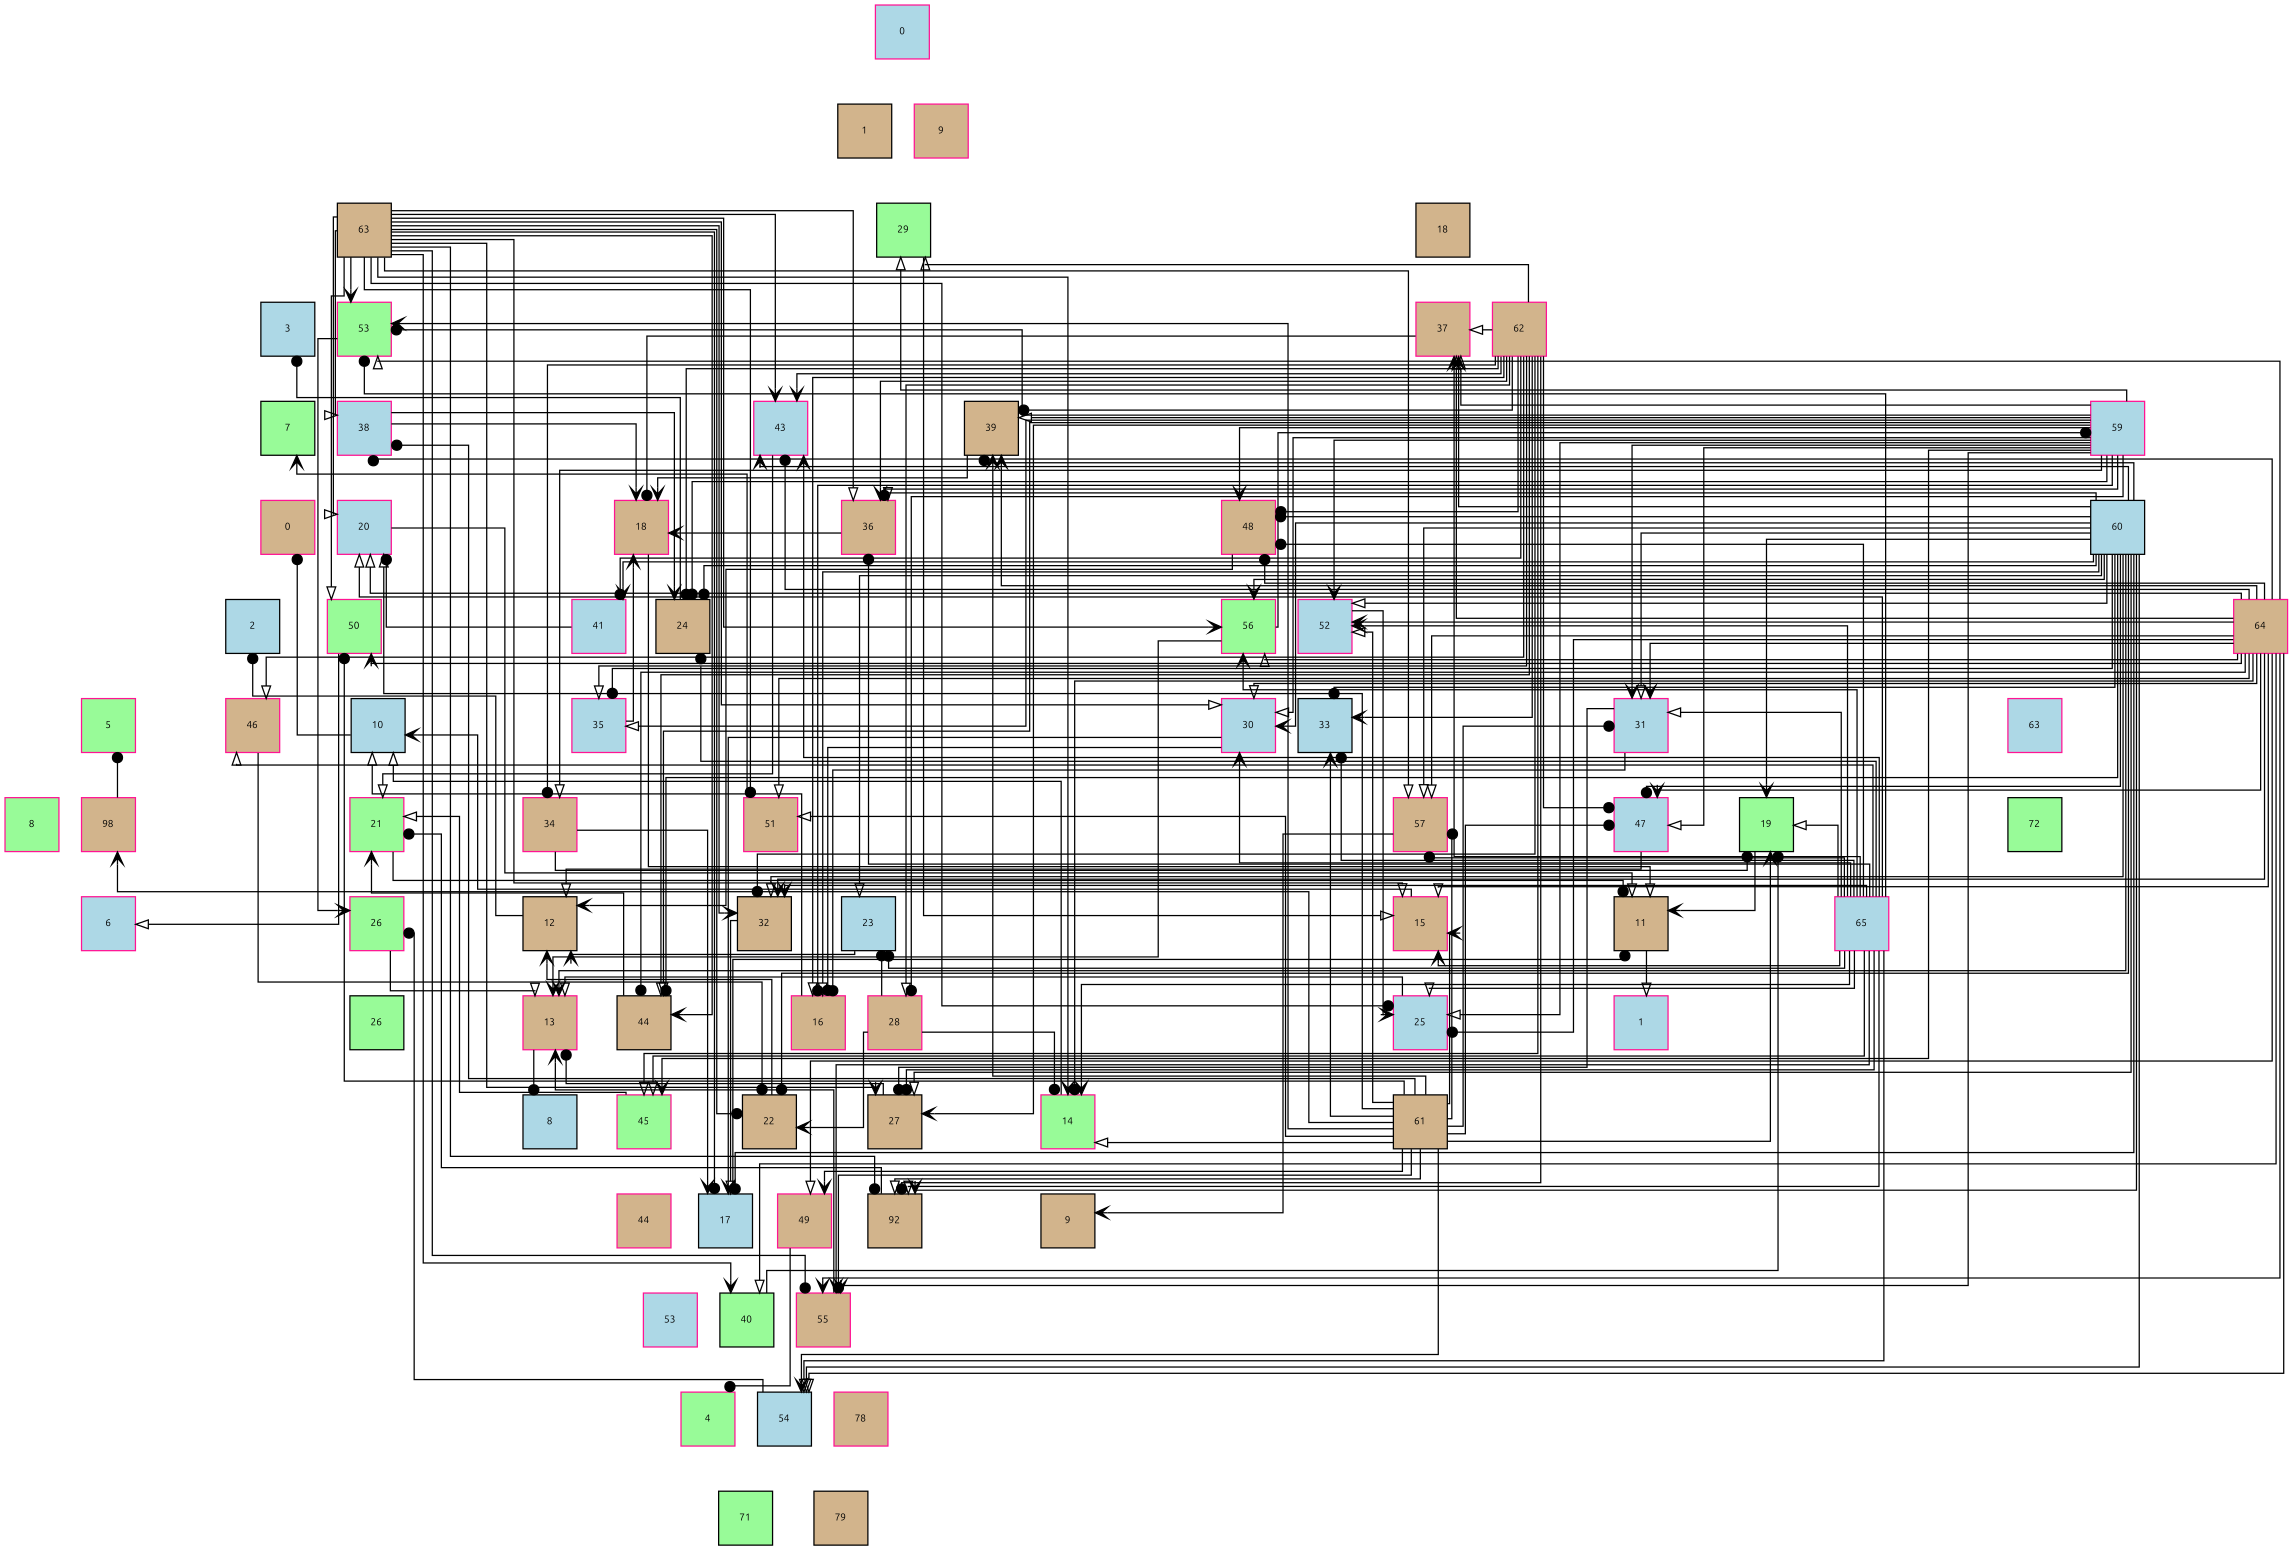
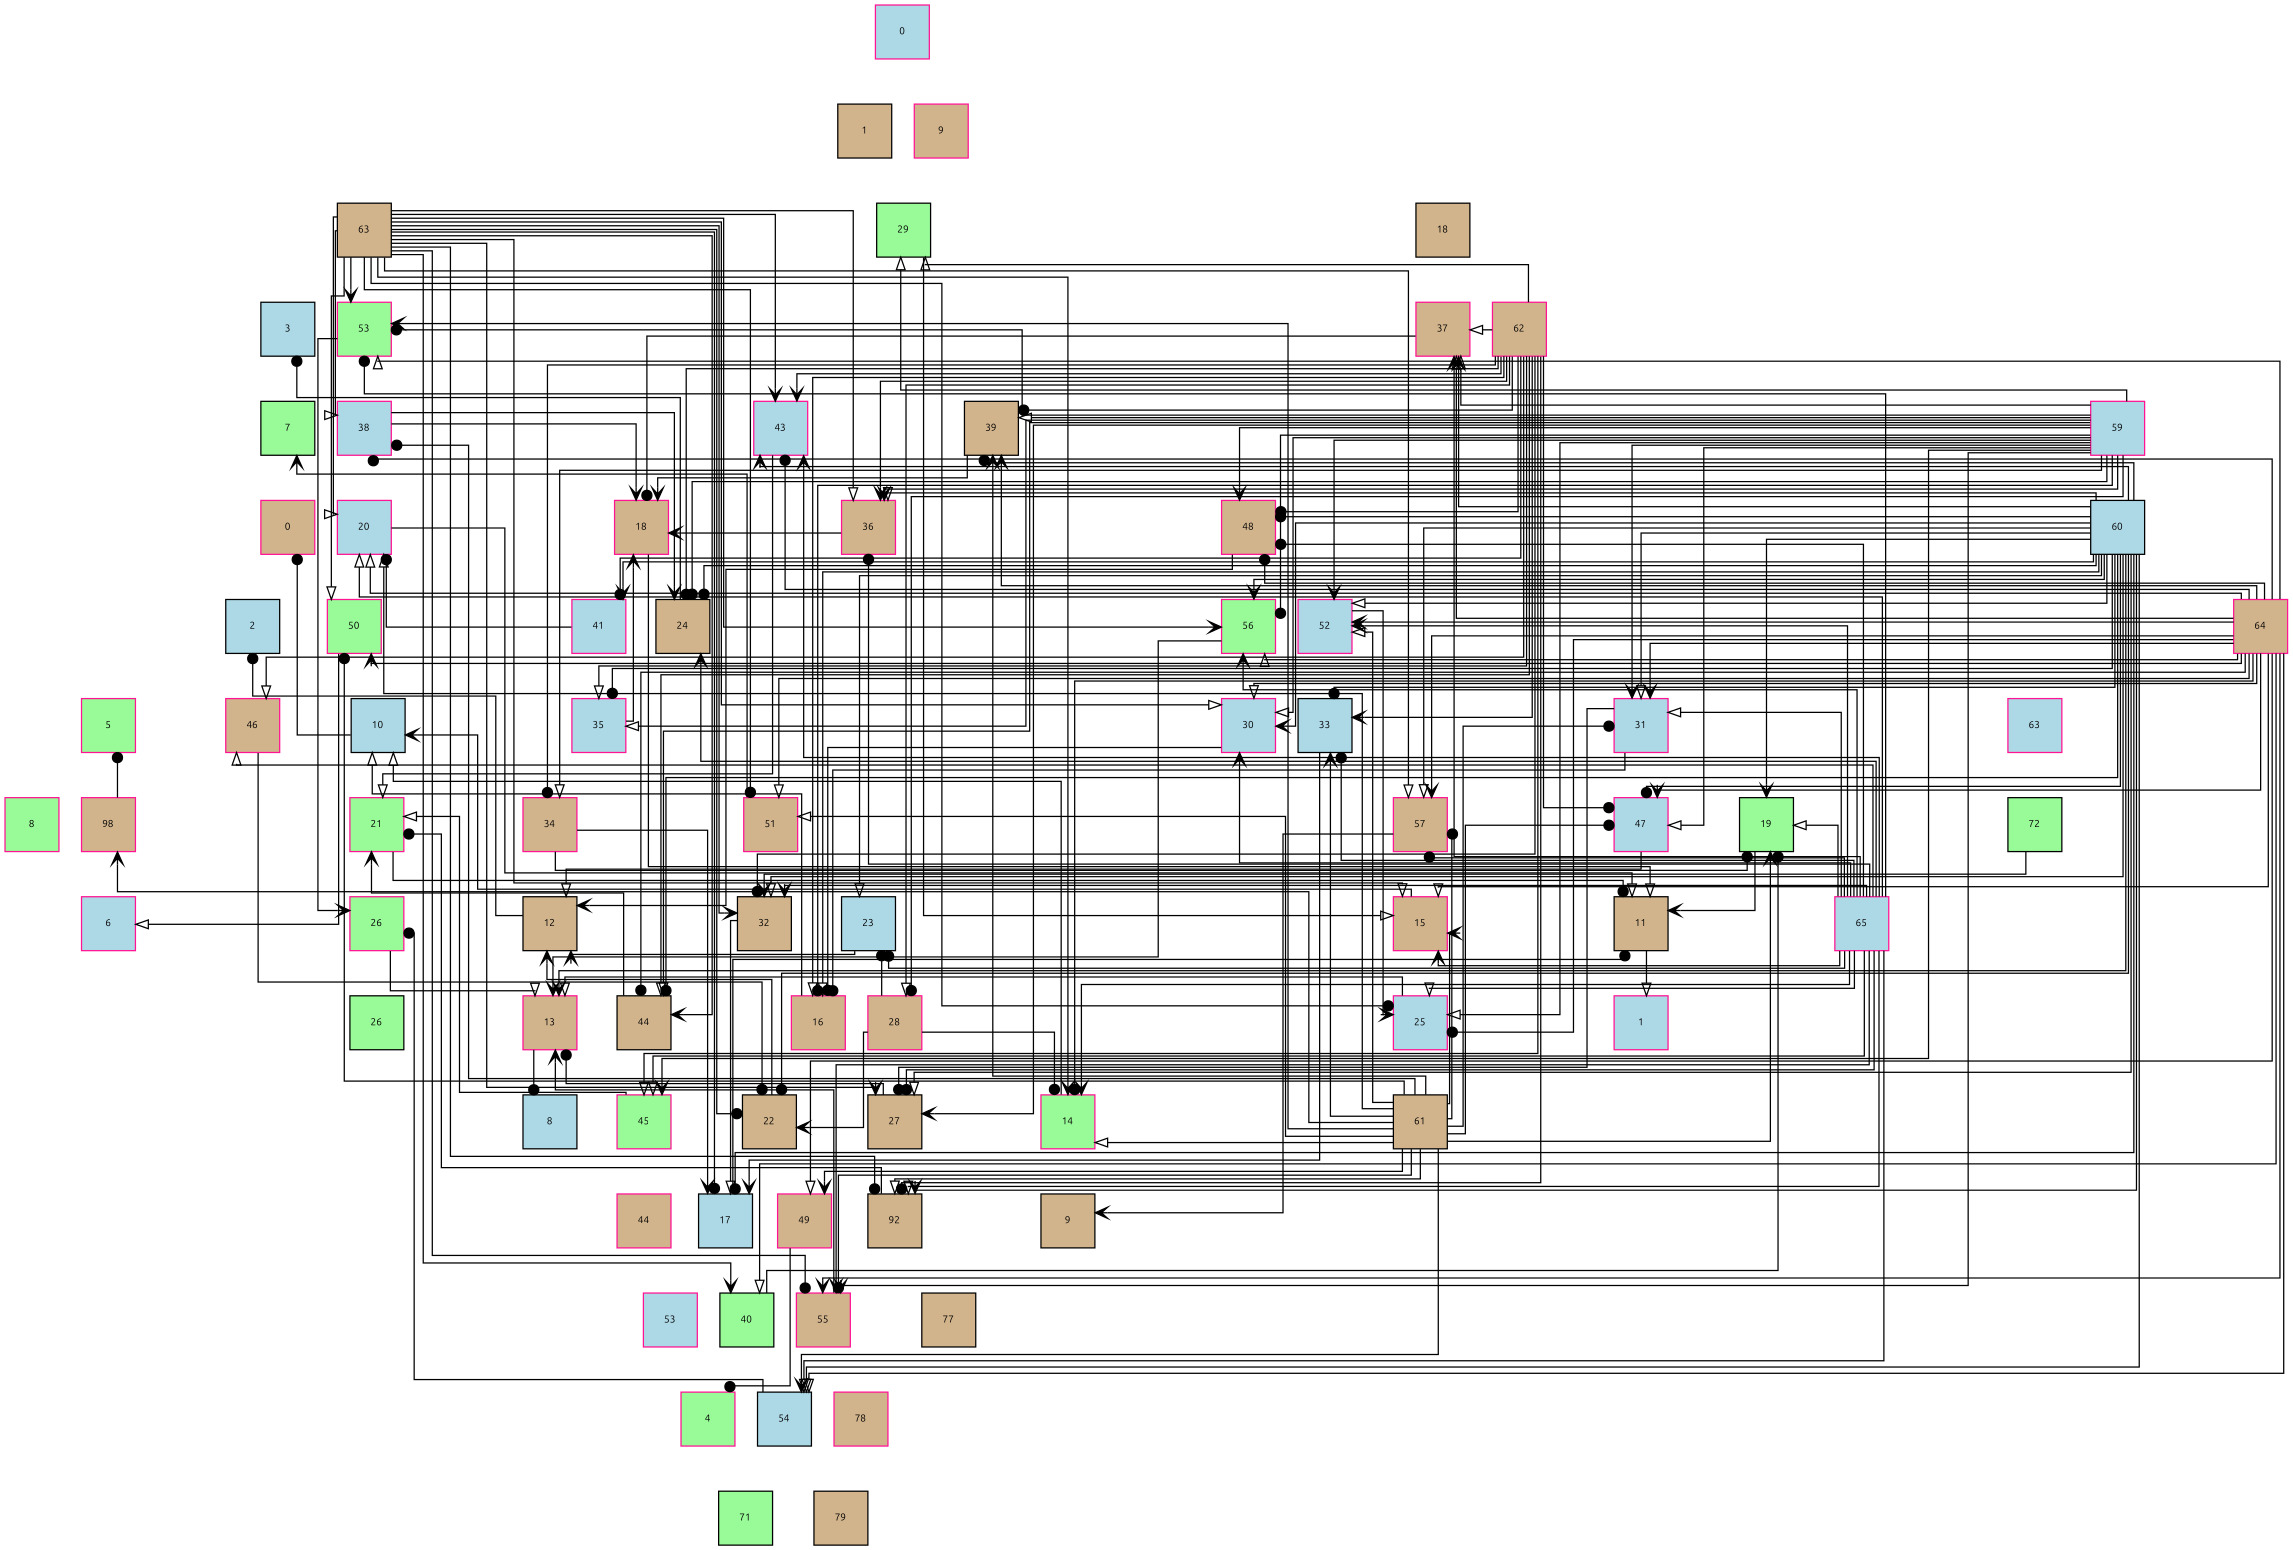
edge "56" -> "59": reversed
edge "59" -> "36": arrowhead dot -> vee
edge "64" -> "57": arrowhead onormal -> vee
edge "30" -> "17": now "33" -> "17"
edge "65" -> "24": arrowhead dot -> vee
edge "64" -> "32": now "72" -> "32"
node "77": added
